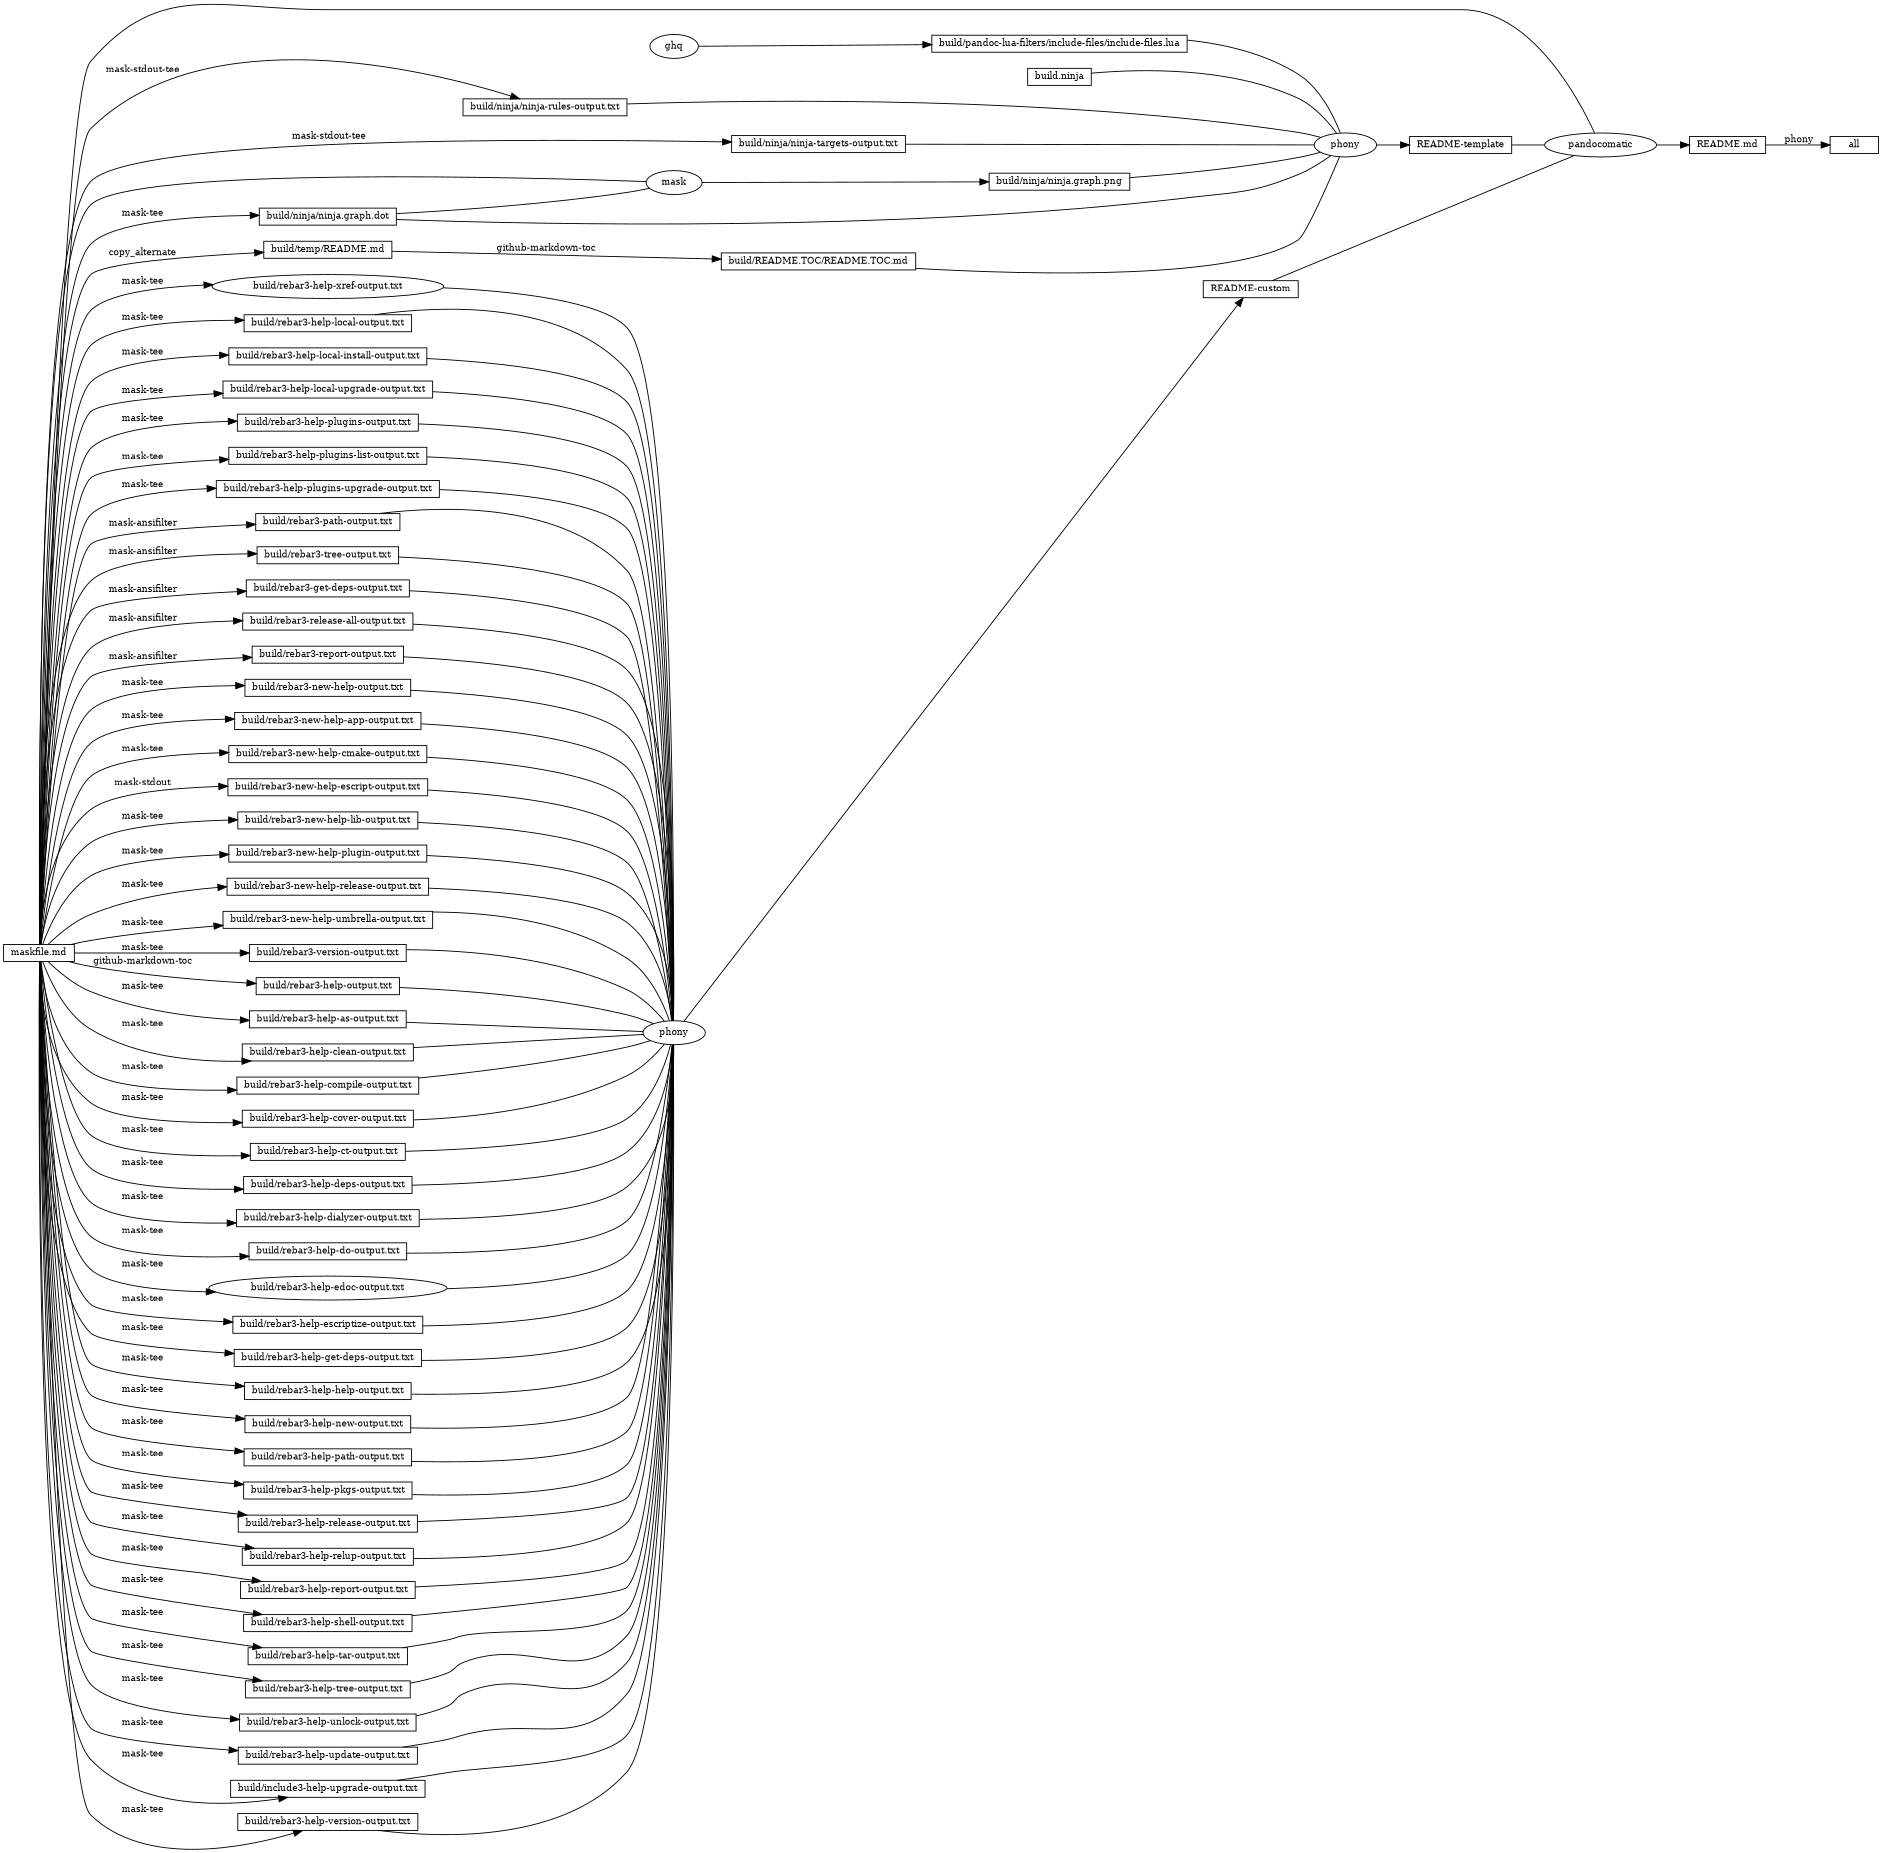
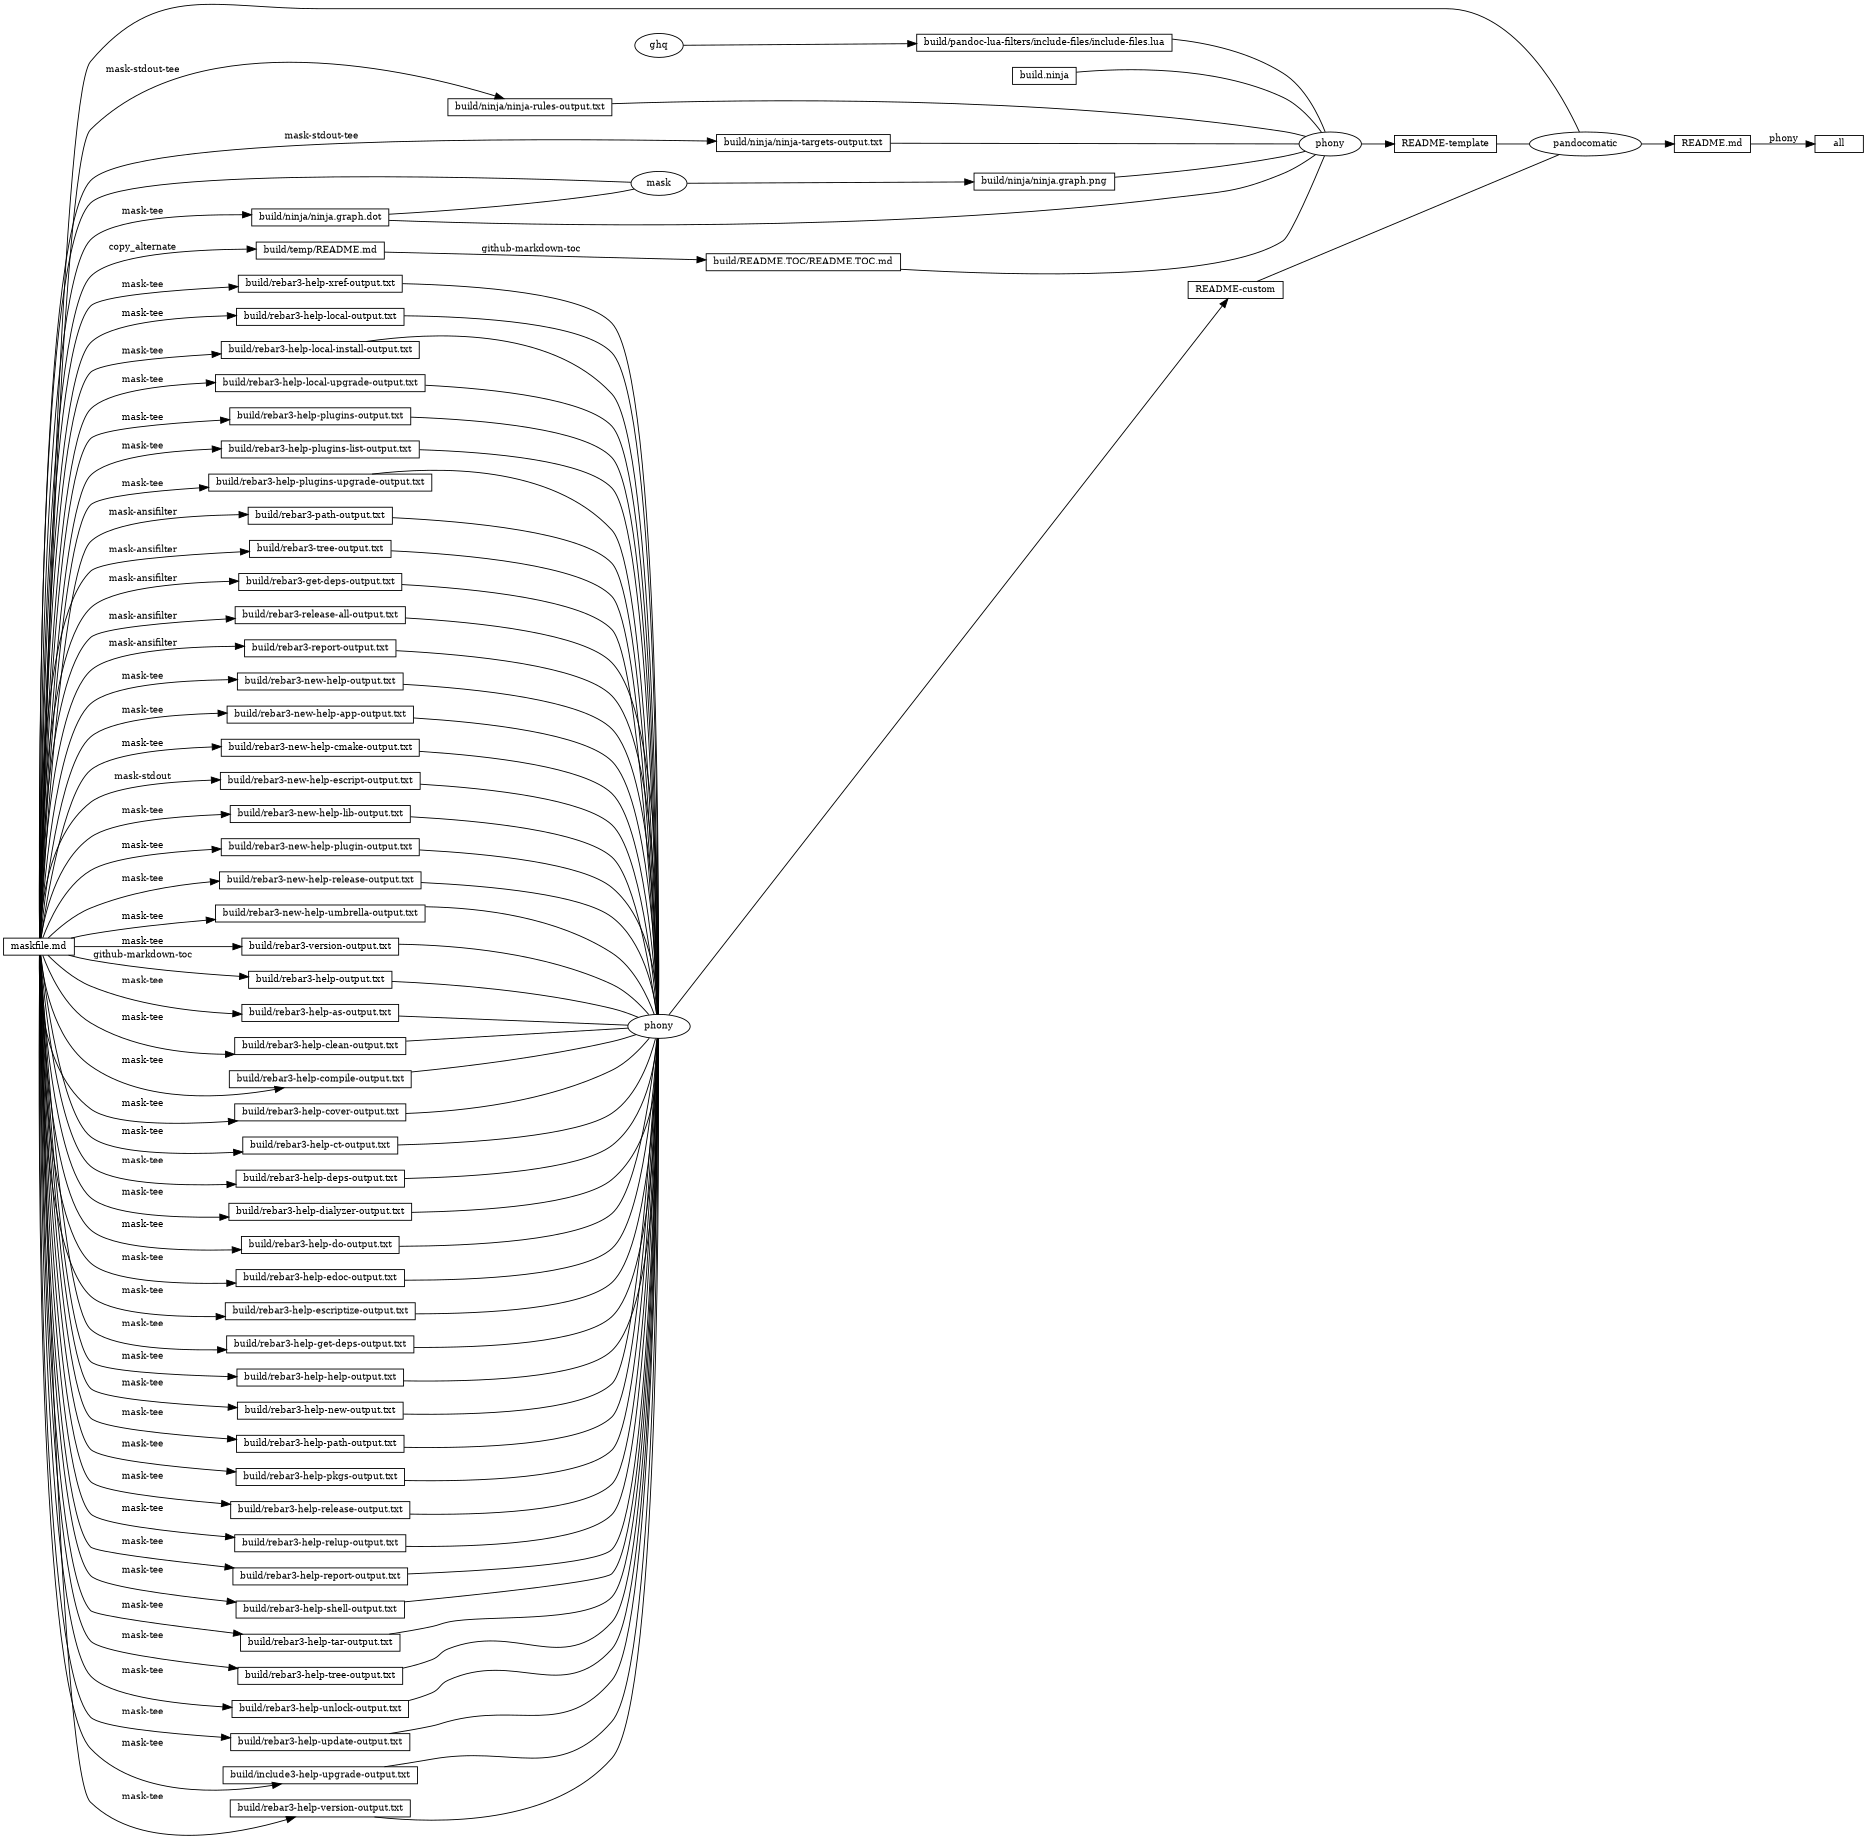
node "build/rebar3-help-xref-output.txt": shape ellipse -> box
node "build/rebar3-help-edoc-output.txt": shape ellipse -> box
